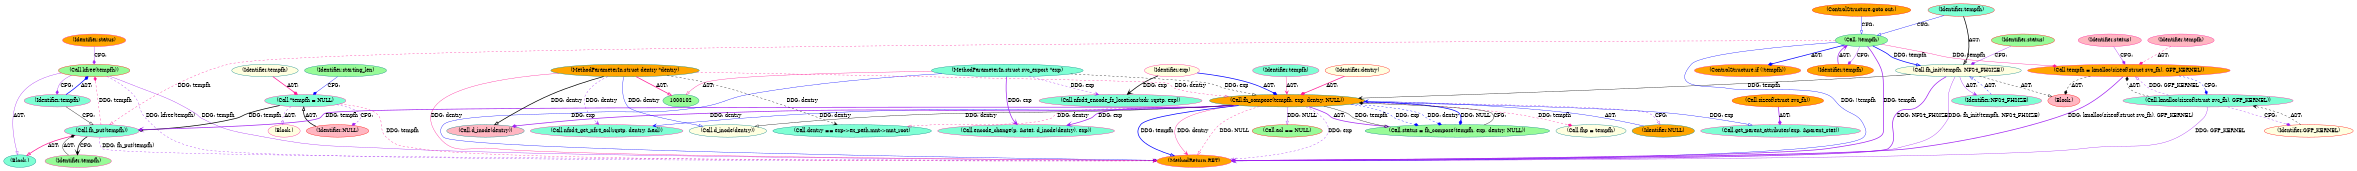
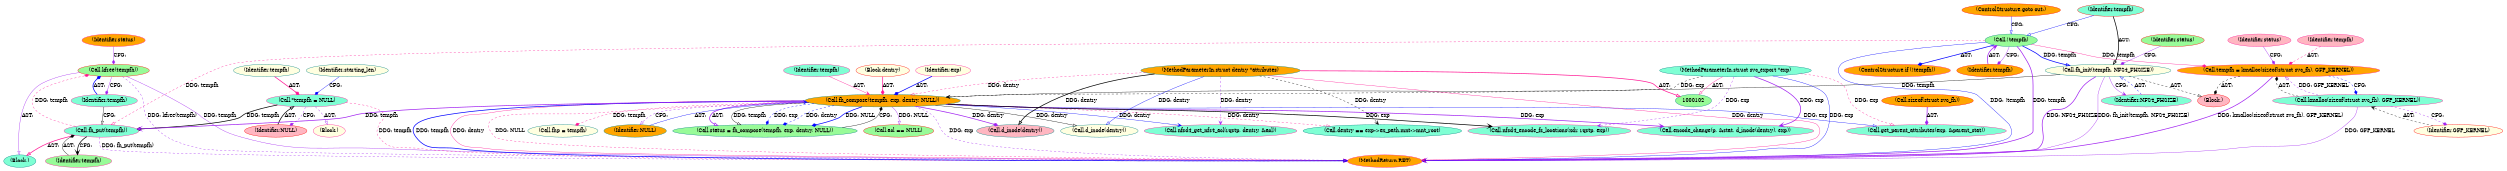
node "(Identifier,starting_len)": fillcolor palegreen -> lightyellow
node "(MethodParameterIn,struct dentry *dentry)": label "(MethodParameterIn,struct dentry *dentry)" -> "(MethodParameterIn,struct dentry *attributes)"
node "(Identifier,dentry)": label "(Identifier,dentry)" -> "(Block,dentry)"
edge "(Identifier,exp)" -> "(Call,nfsd4_encode_fs_locations(xdr, rqstp, exp))": now "(Call,fh_compose(tempfh, exp, dentry, NULL))" -> "(Call,nfsd4_encode_fs_locations(xdr, rqstp, exp))"
edge "(Call,fh_init(tempfh, NFS4_FHSIZE))" -> "(Identifier,NFS4_FHSIZE)": label "AST: " -> "CFG: "
edge "(MethodParameterIn,struct svc_export *exp)" -> "(Call,get_parent_attributes(exp, &parent_stat))": added, label "DDG: exp"
